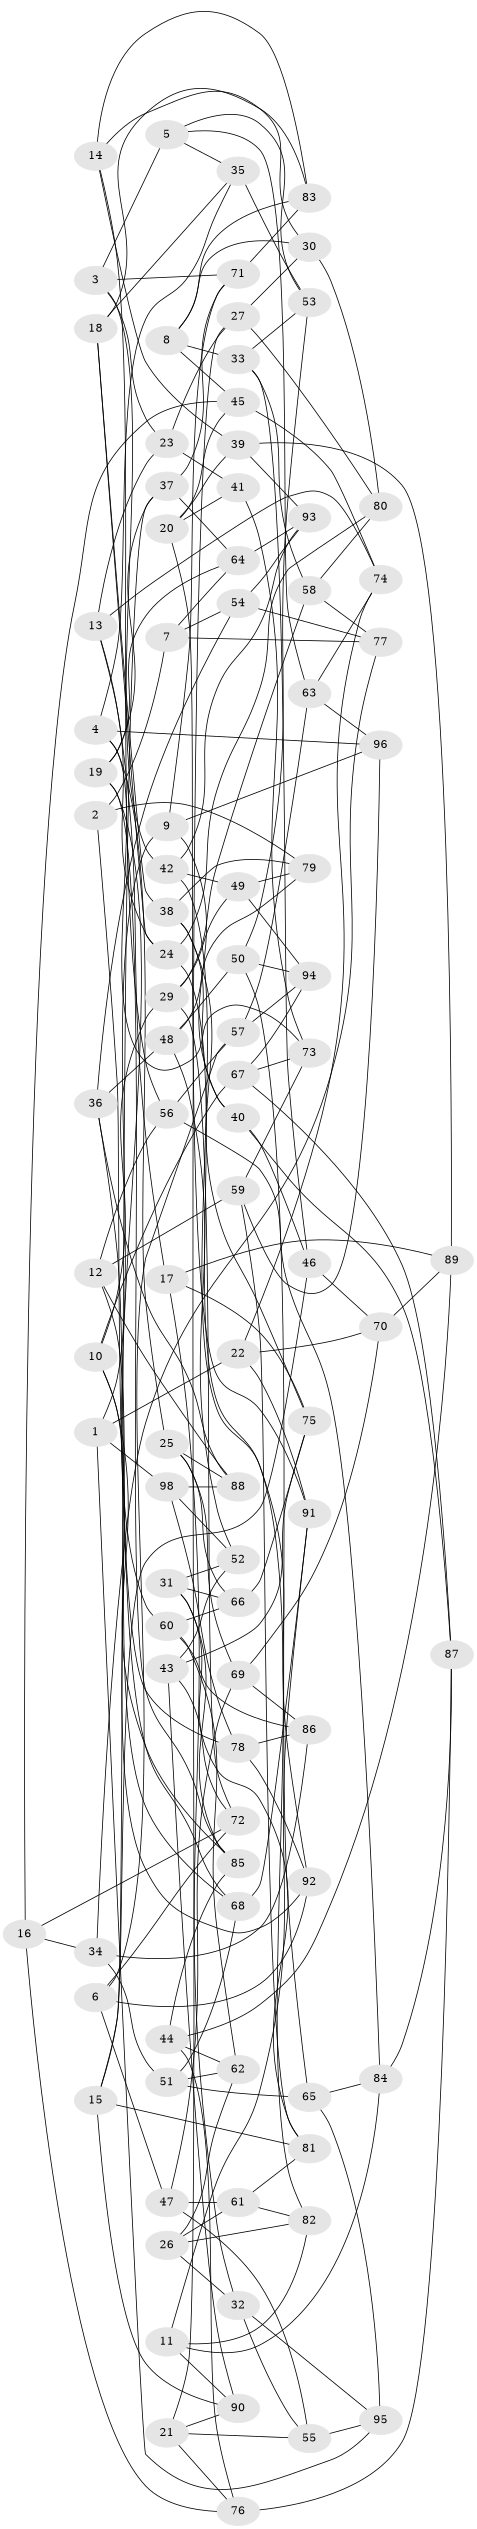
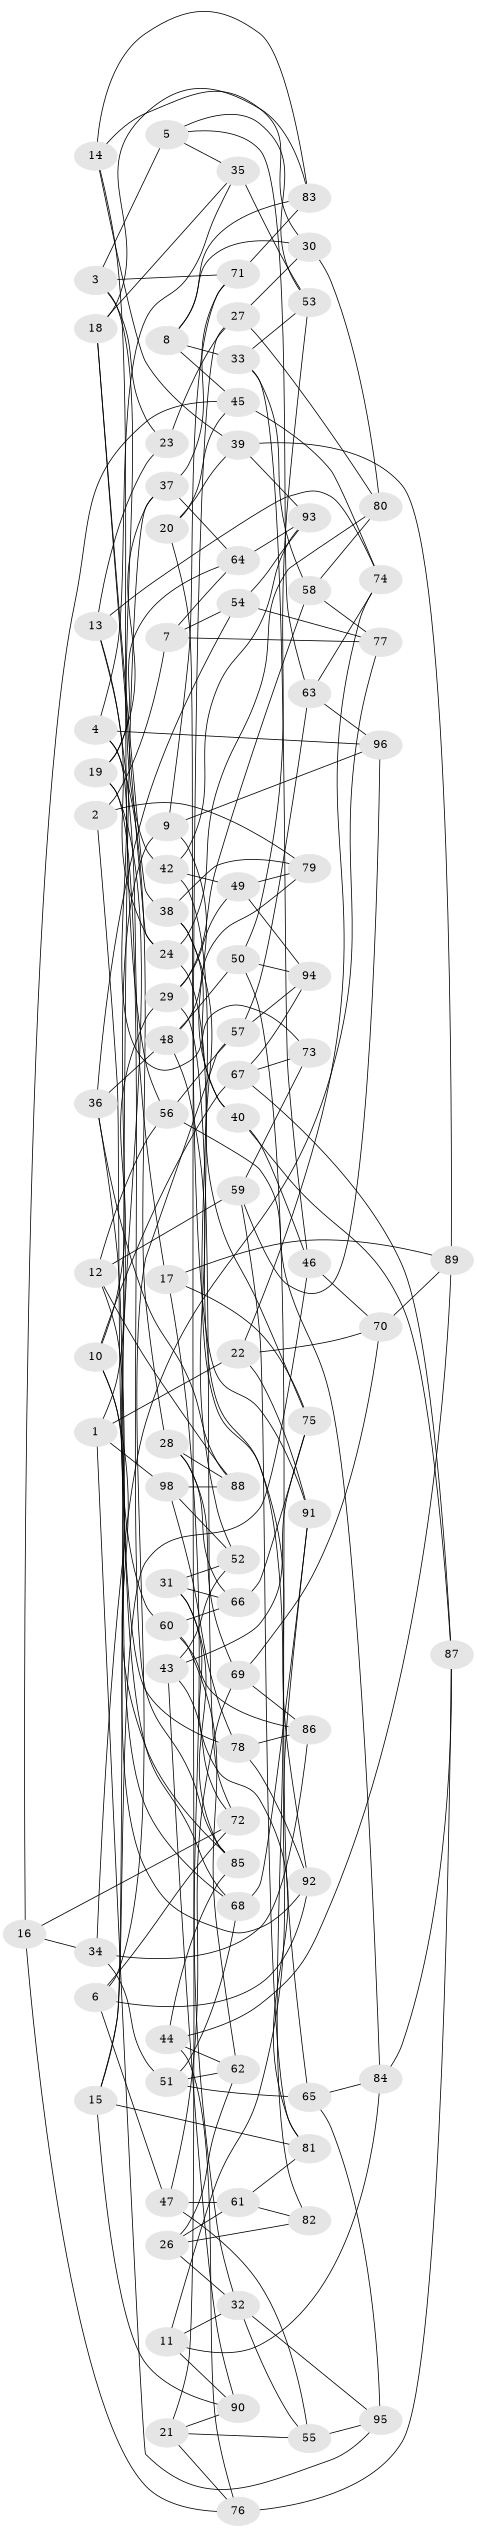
node "41": removed
node "25": label "25" -> "28"
edge "82" -- "11": now "32" -- "11"
